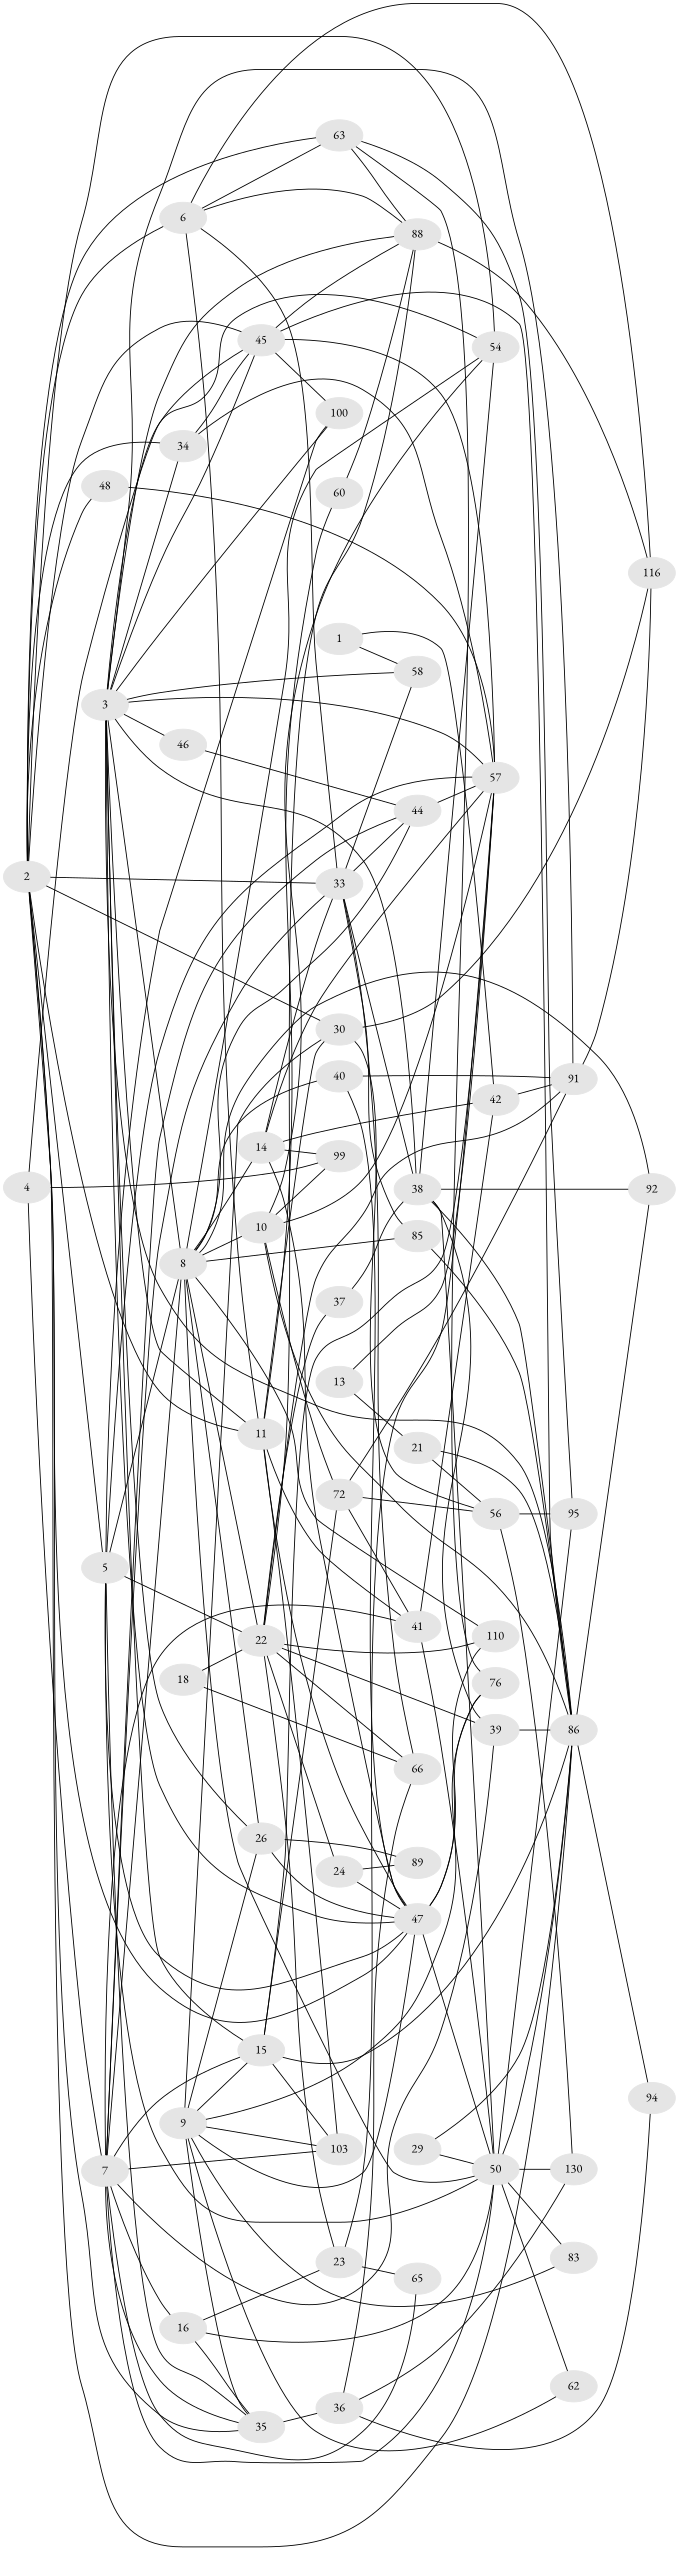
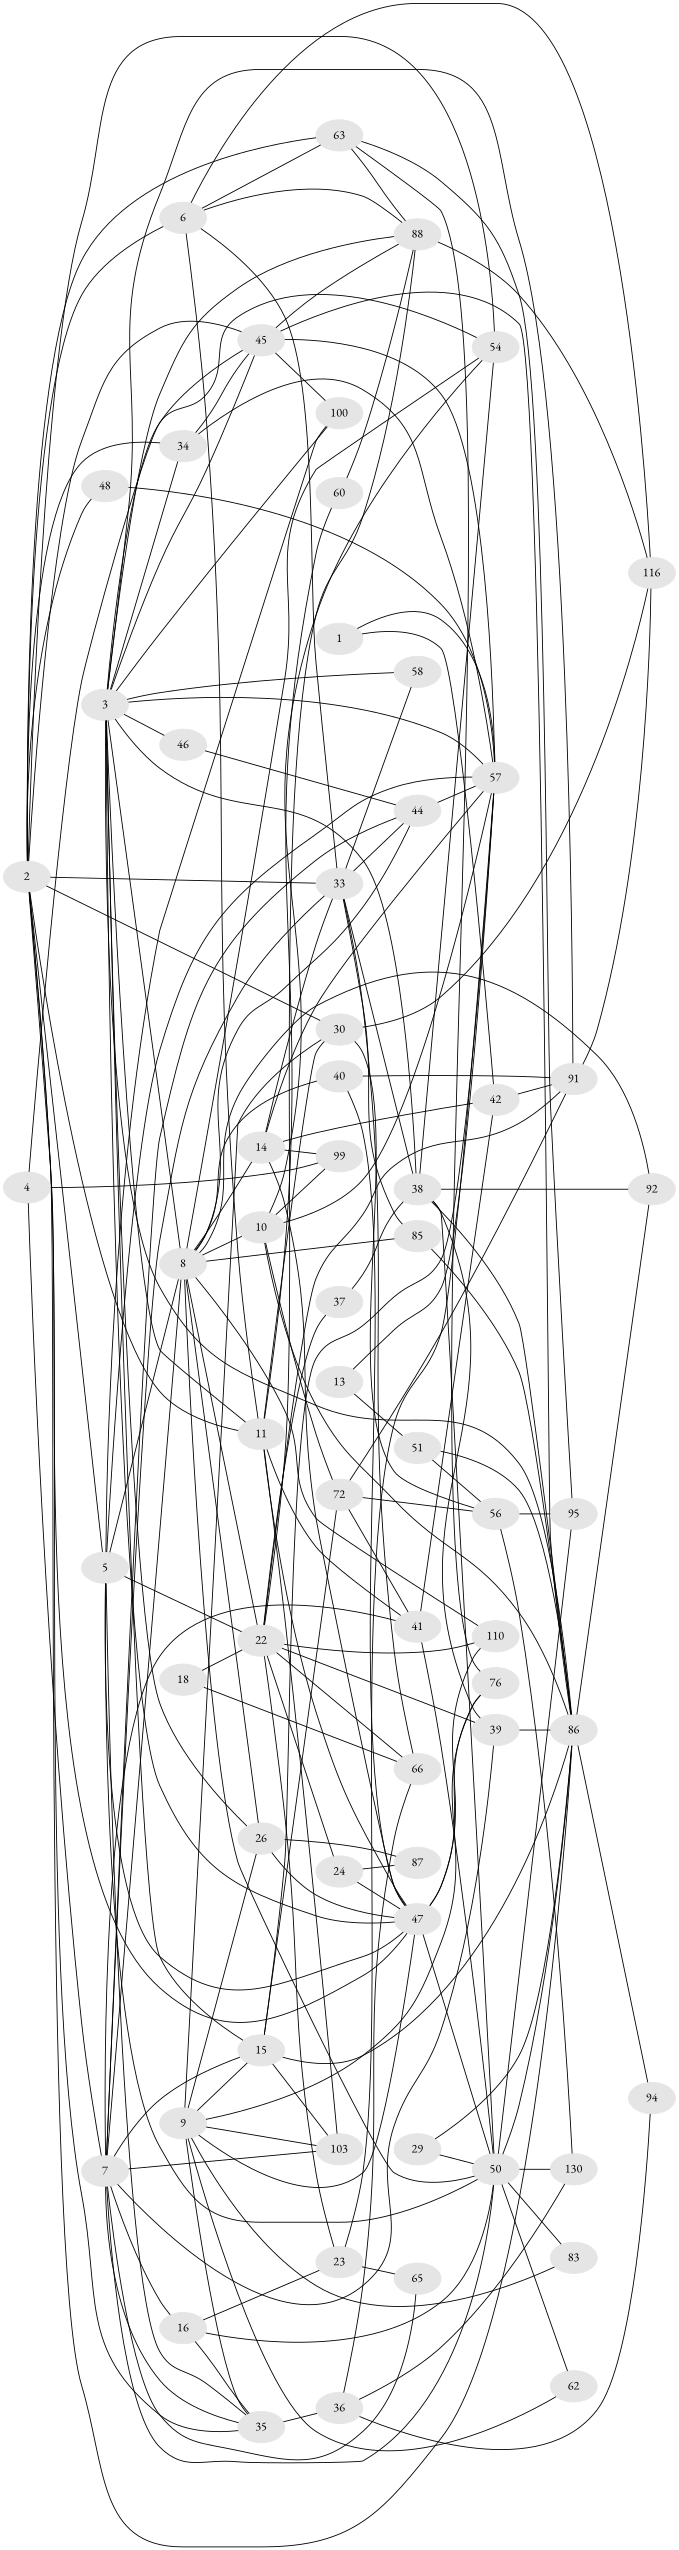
edge "1" -- "58": now "1" -- "57"
node "21": label "21" -> "51"
node "89": label "89" -> "87"
